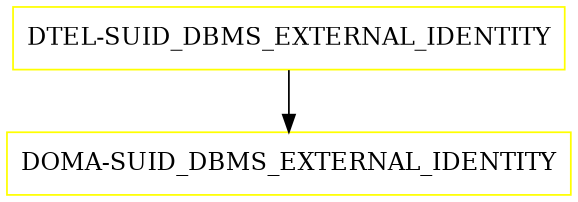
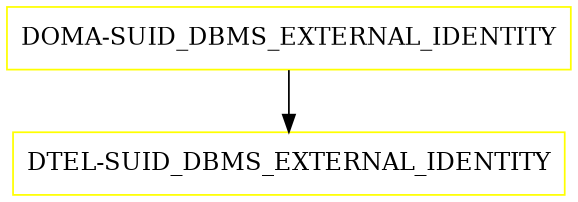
edge "DTEL-SUID_DBMS_EXTERNAL_IDENTITY" -> "DOMA-SUID_DBMS_EXTERNAL_IDENTITY": reversed
